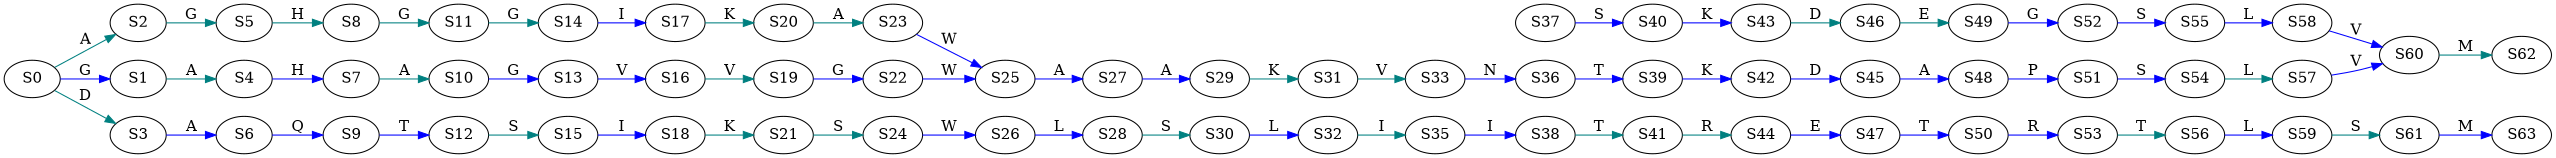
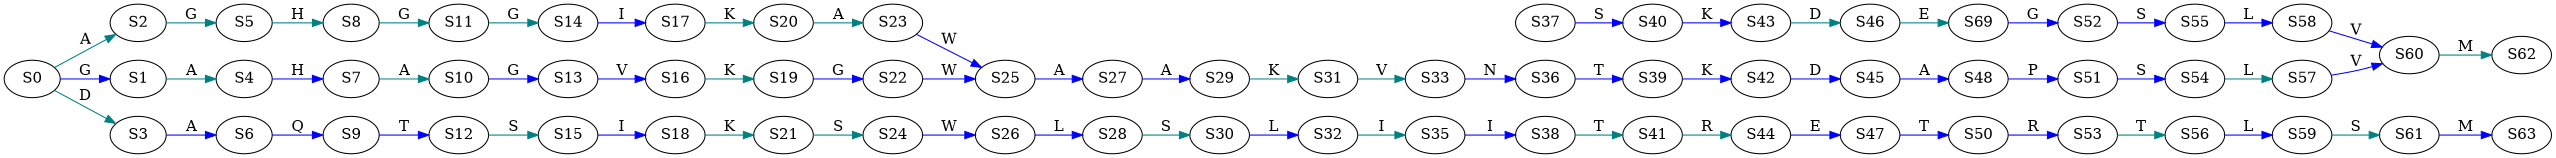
node "S49": label "S49" -> "S69"
edge "S16" -> "S19": label "V" -> "K"
